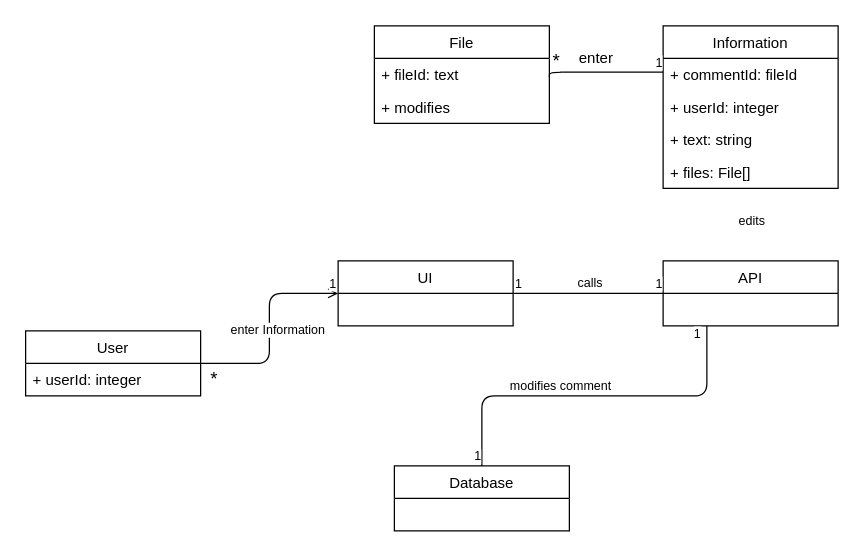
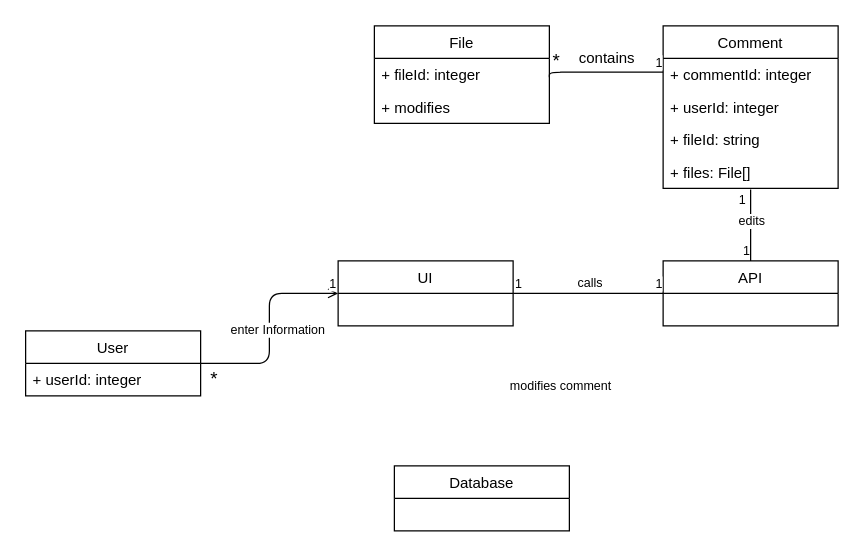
node "Information": label "Information" -> "Comment"
node "enter": label "enter" -> "contains"
node "+ fileId: text": label "+ fileId: text" -> "+ fileId: integer"
node "+ commentId: fileId": label "+ commentId: fileId" -> "+ commentId: integer"
node "+ text: string": label "+ text: string" -> "+ fileId: string"
edge "+ files: File[]" -- "API": added, labels "1", "1"
edge "API" -- "Database": removed, labels "1", "1"
